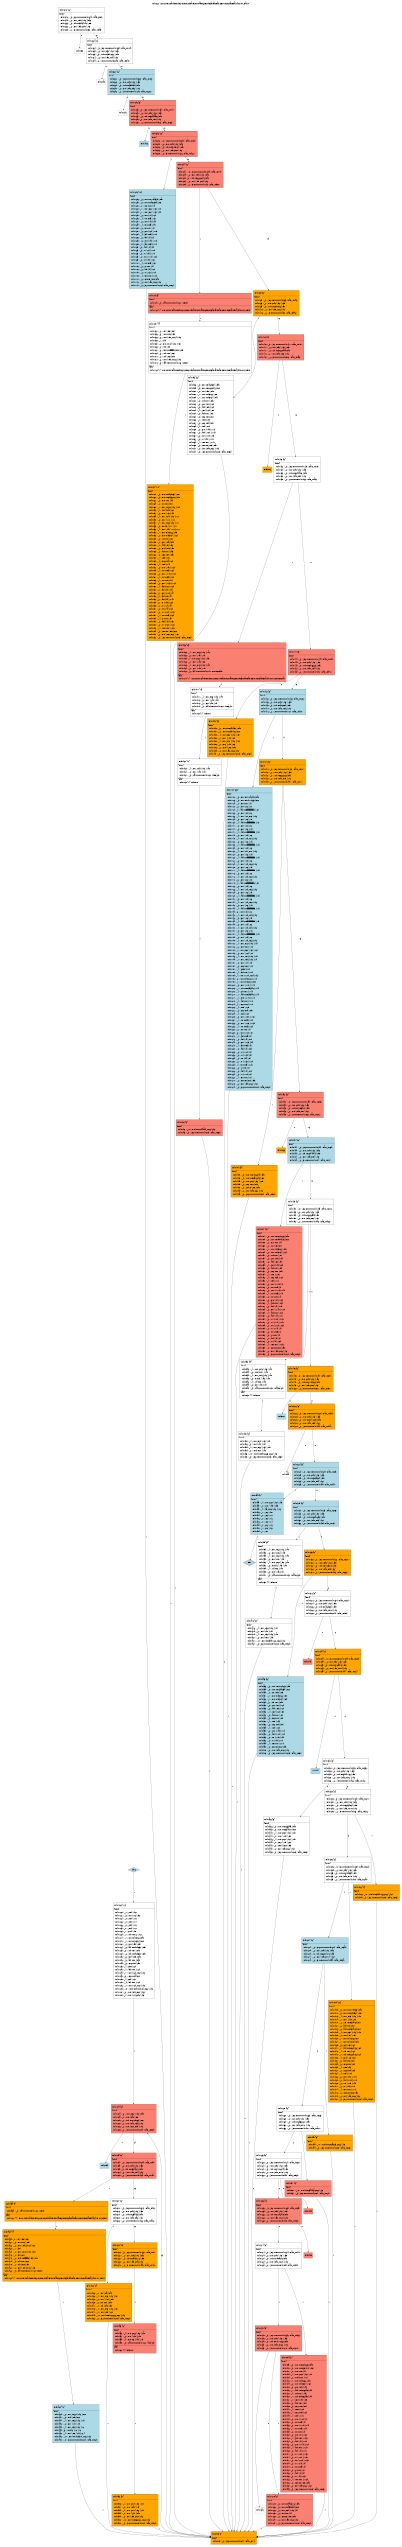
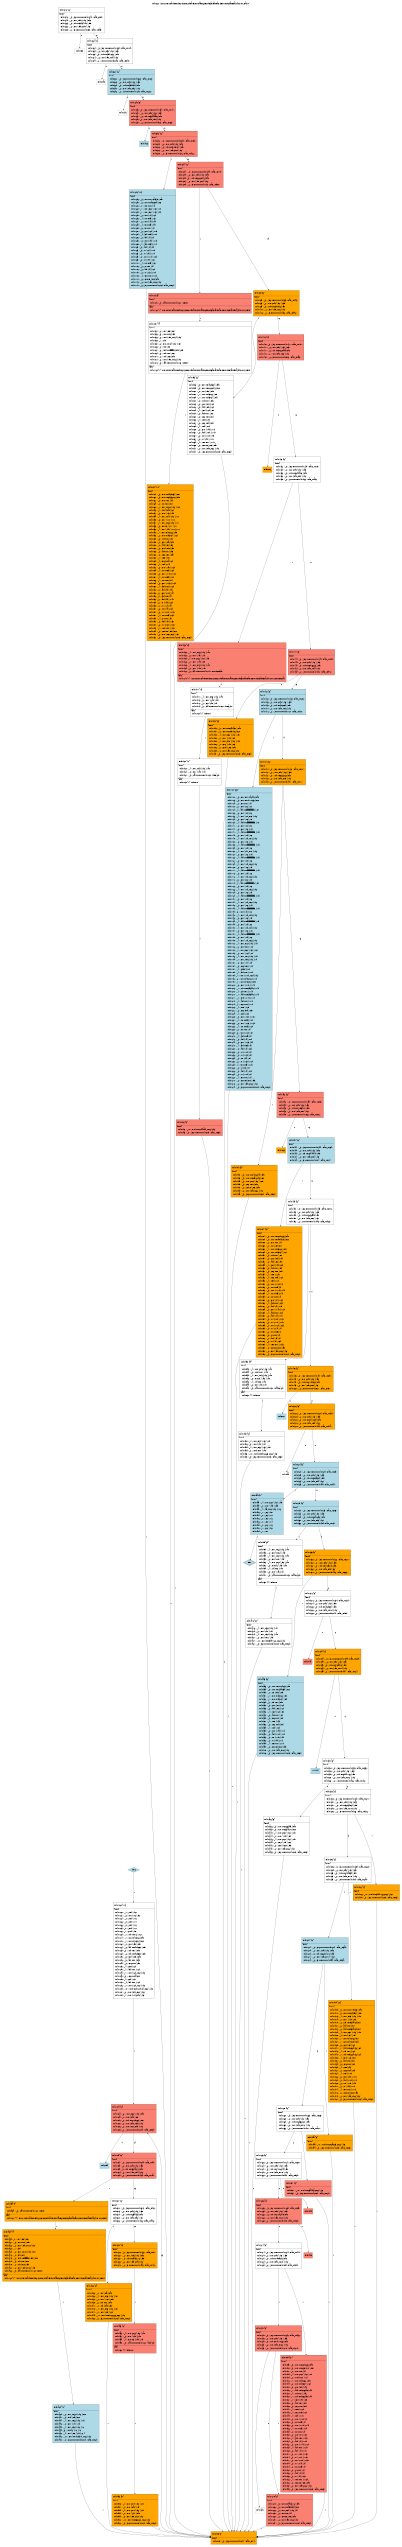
node "0x401e74 [137]": fillcolor salmon -> orange
